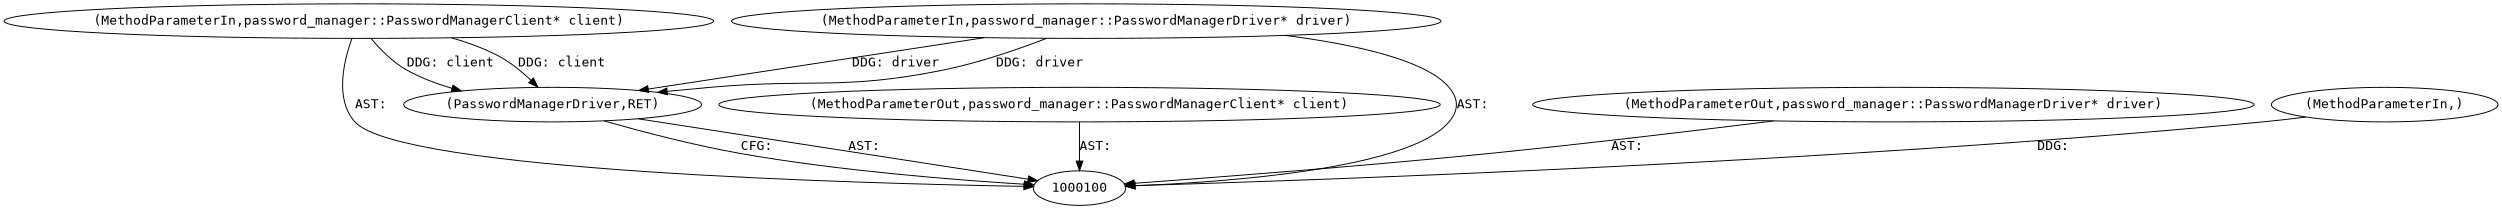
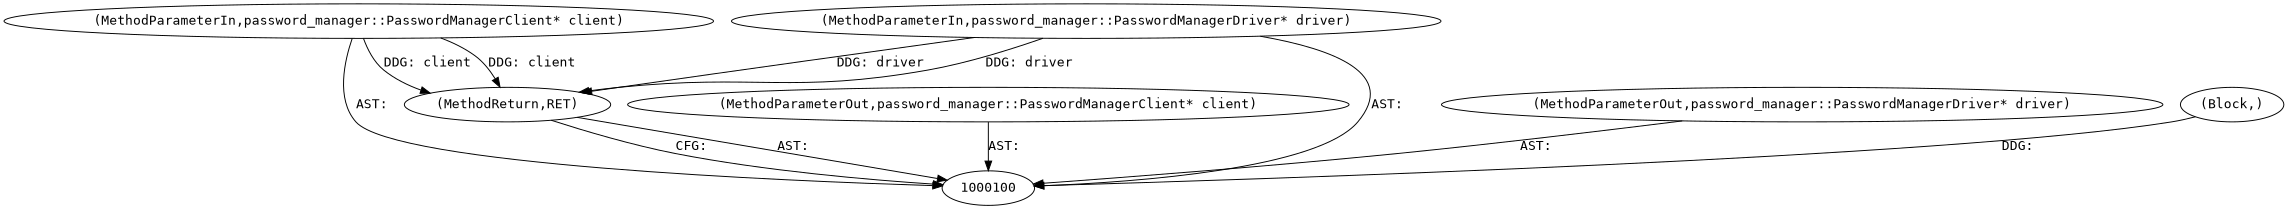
node "(PasswordManagerDriver,RET)": label "(PasswordManagerDriver,RET)" -> "(MethodReturn,RET)"
node "(MethodParameterIn,)": label "(MethodParameterIn,)" -> "(Block,)"
